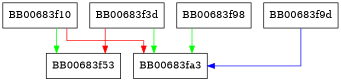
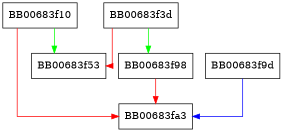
edge "BB00683f3d" -> "BB00683fa3": now "BB00683f3d" -> "BB00683f98"
edge "BB00683f98" -> "BB00683fa3": color green -> red
